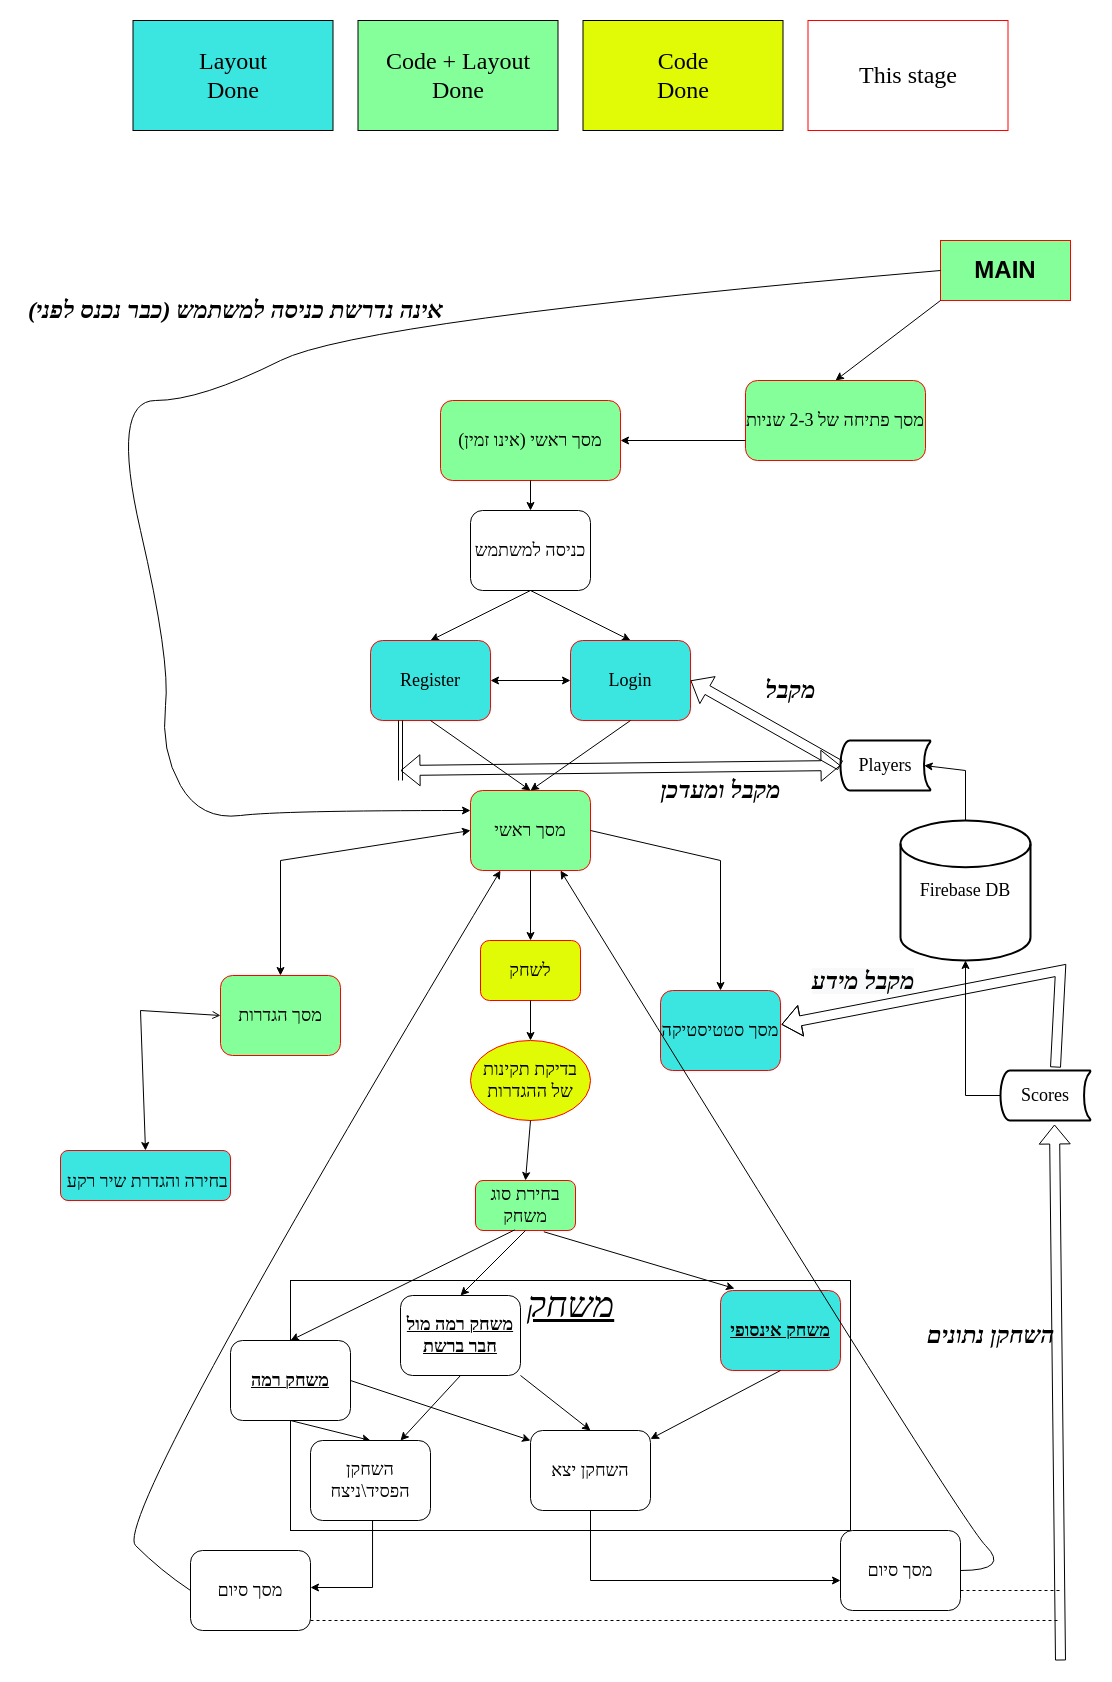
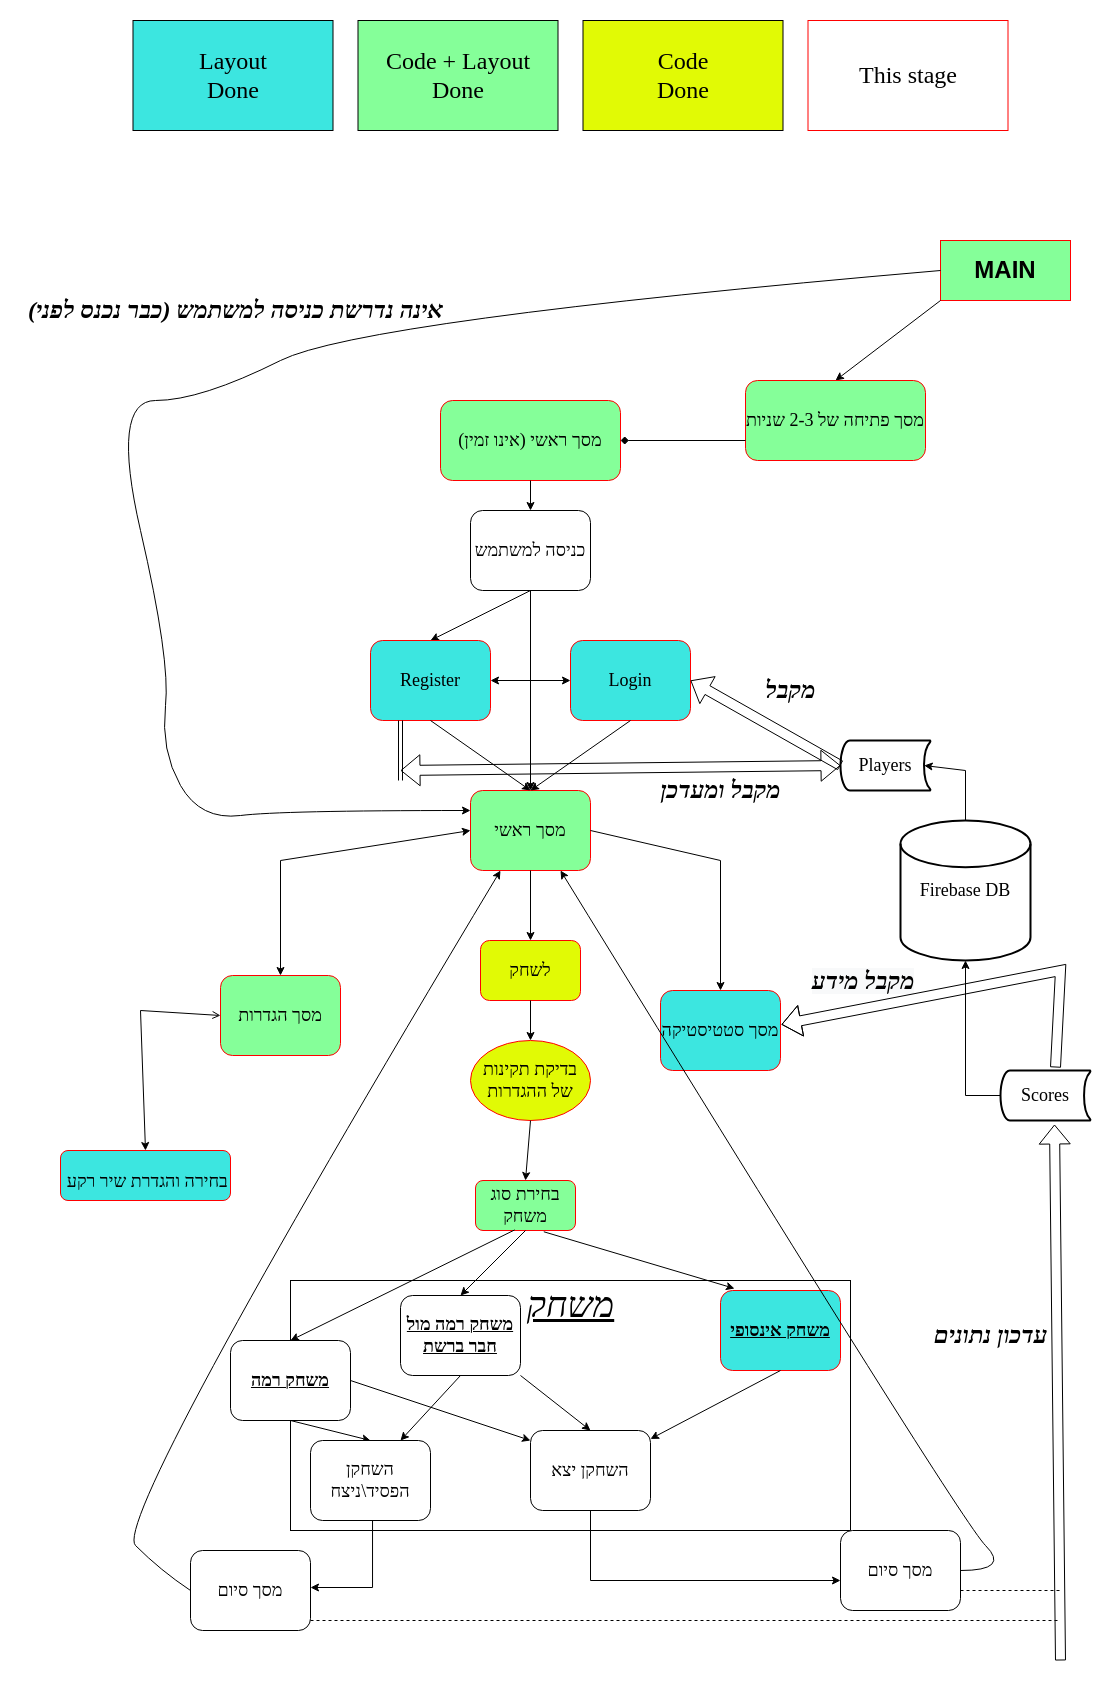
edge "מסך פתיחה של 2-3 שניות" -> "מסך ראשי (אינו זמין)": arrowhead classic -> diamond
edge "כניסה למשתמש" -> "Login": now "כניסה למשתמש" -> "מסך ראשי"
node "השחקן נתונים": label "השחקן נתונים" -> "עדכון נתונים"
